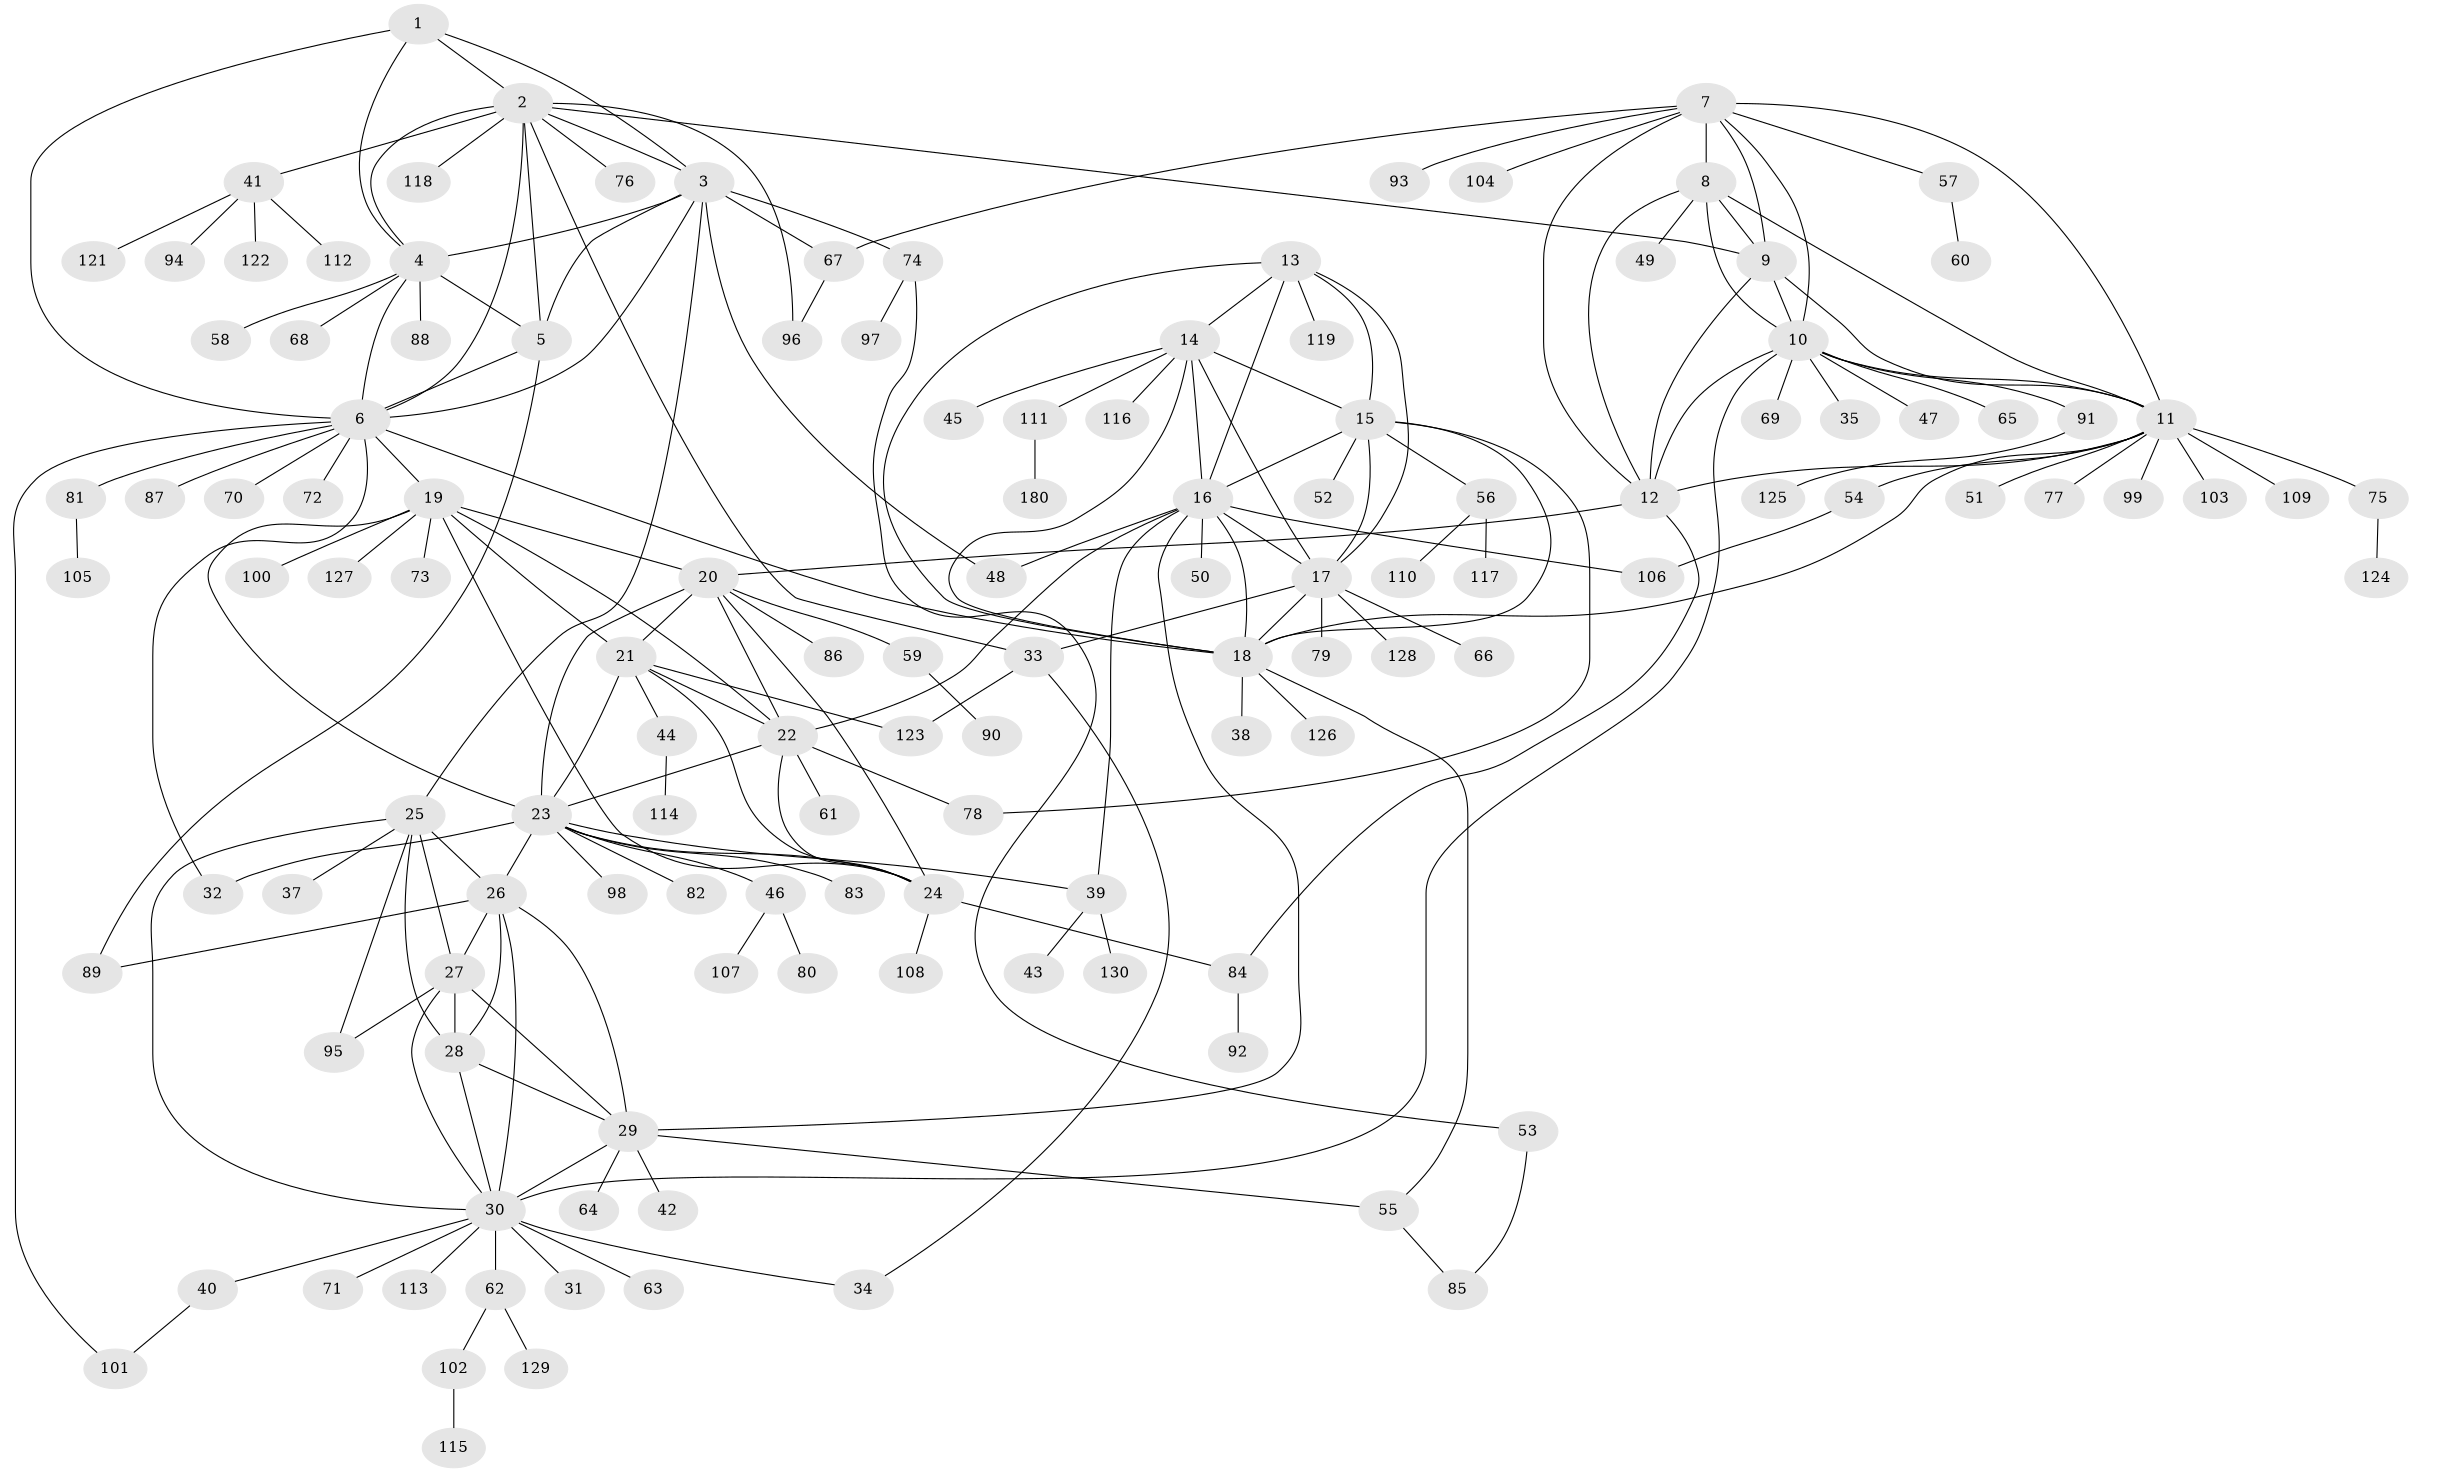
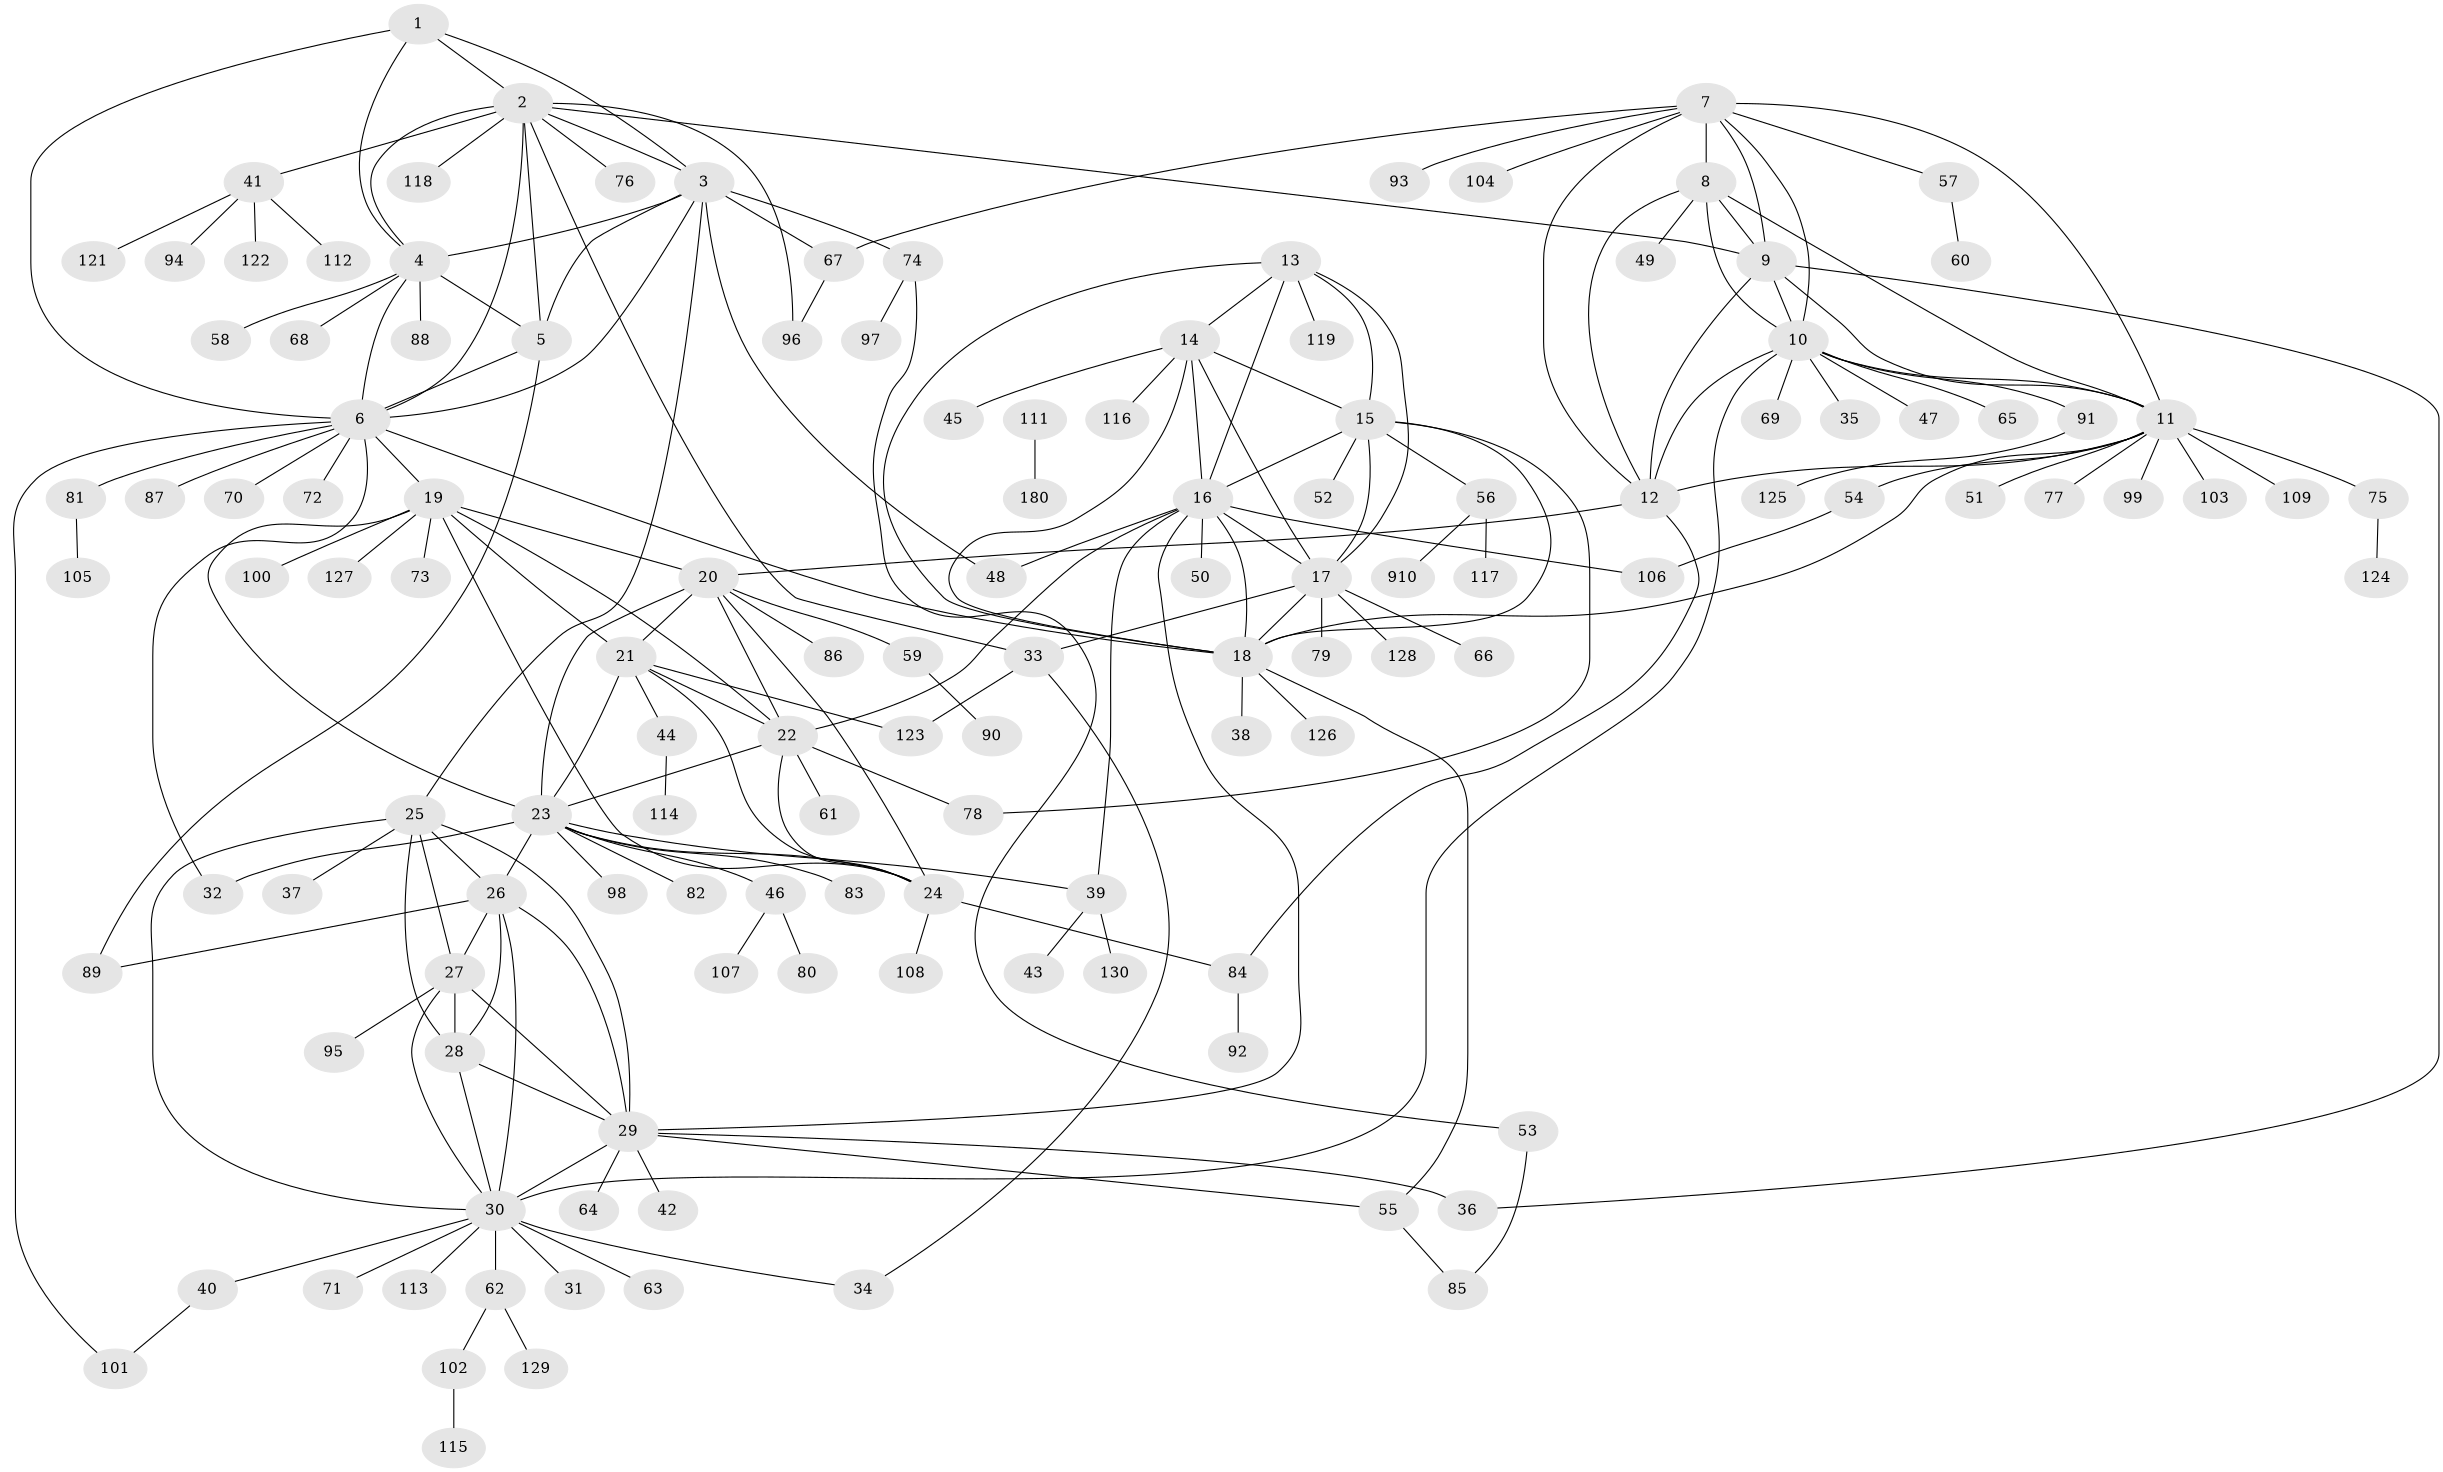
edge "14" -- "111": removed
node "110": label "110" -> "910"
edge "25" -- "95": now "25" -- "29"
node "36": added
